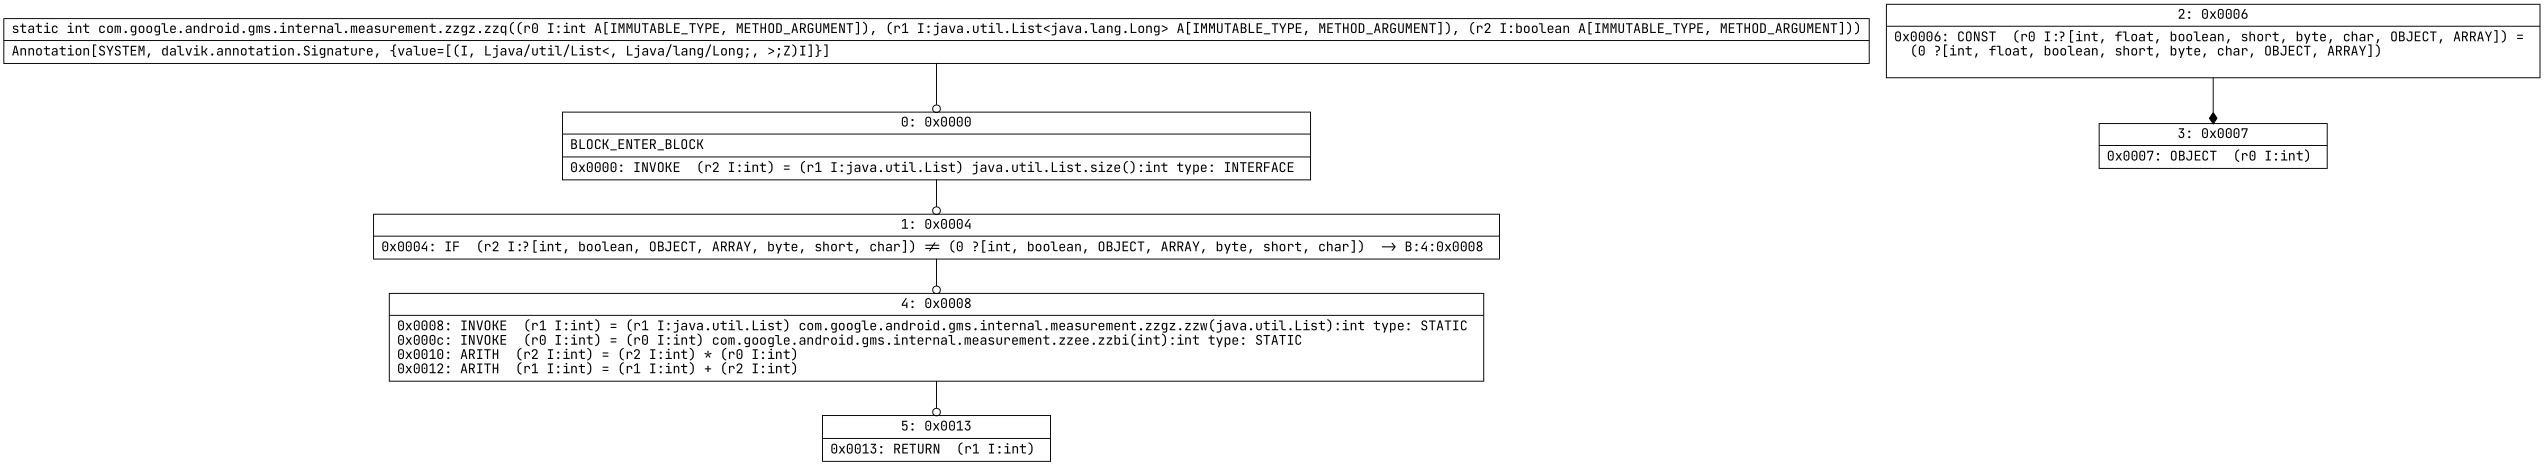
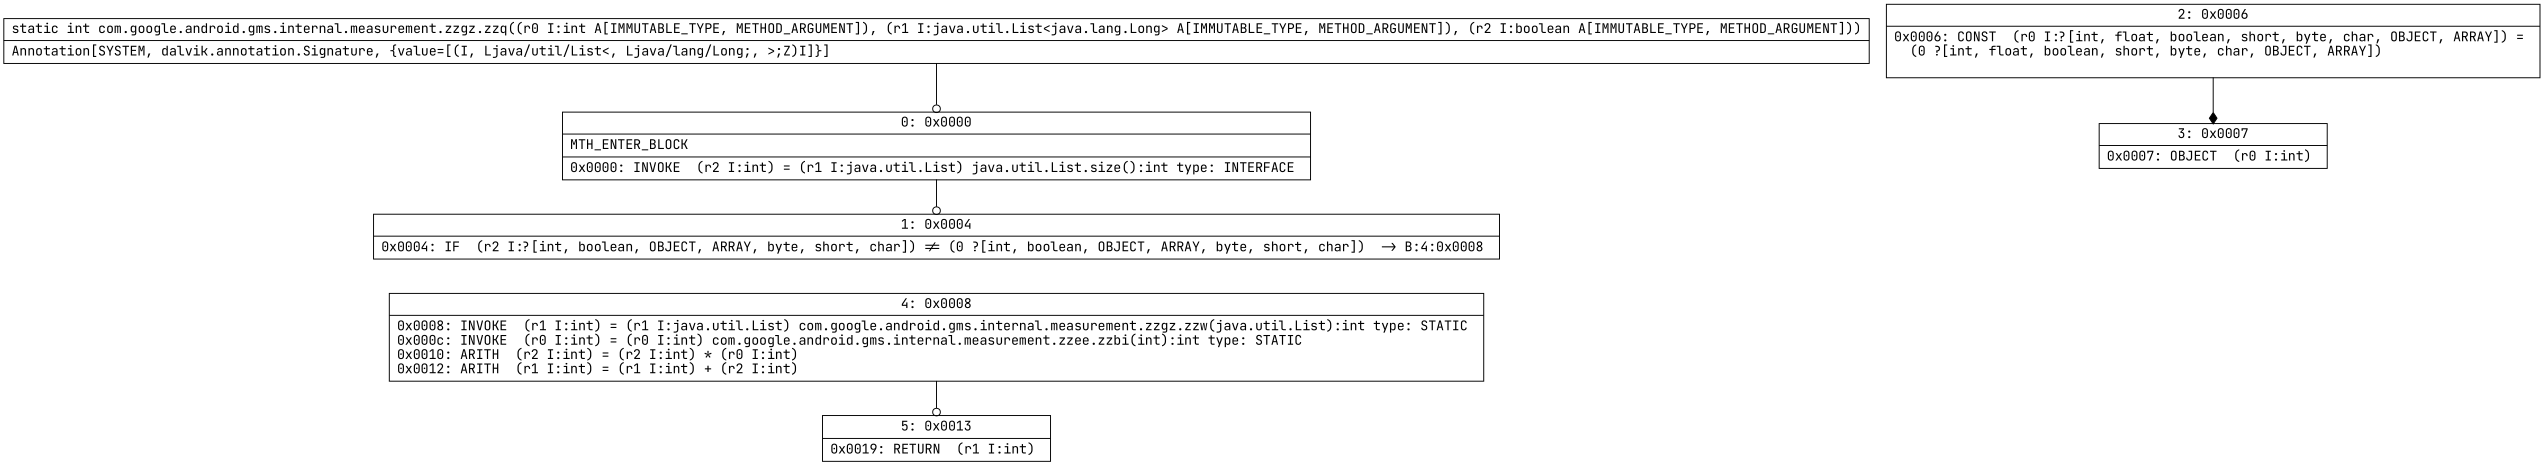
node "0: 0x0000": text "BLOCK_ENTER_BLOCK" -> "MTH_ENTER_BLOCK"
edge "1: 0x0004" -> "4: 0x0008": removed
node "5: 0x0013": text "0x0013: RETURN  (r1 I:int)" -> "0x0019: RETURN  (r1 I:int)"
